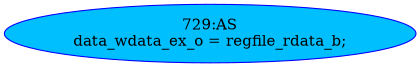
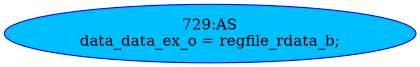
node "729:AS data_wdata_ex_o = regfile_rdata_b;": label "729:AS data_wdata_ex_o = regfile_rdata_b;" -> "729:AS data_data_ex_o = regfile_rdata_b;"
